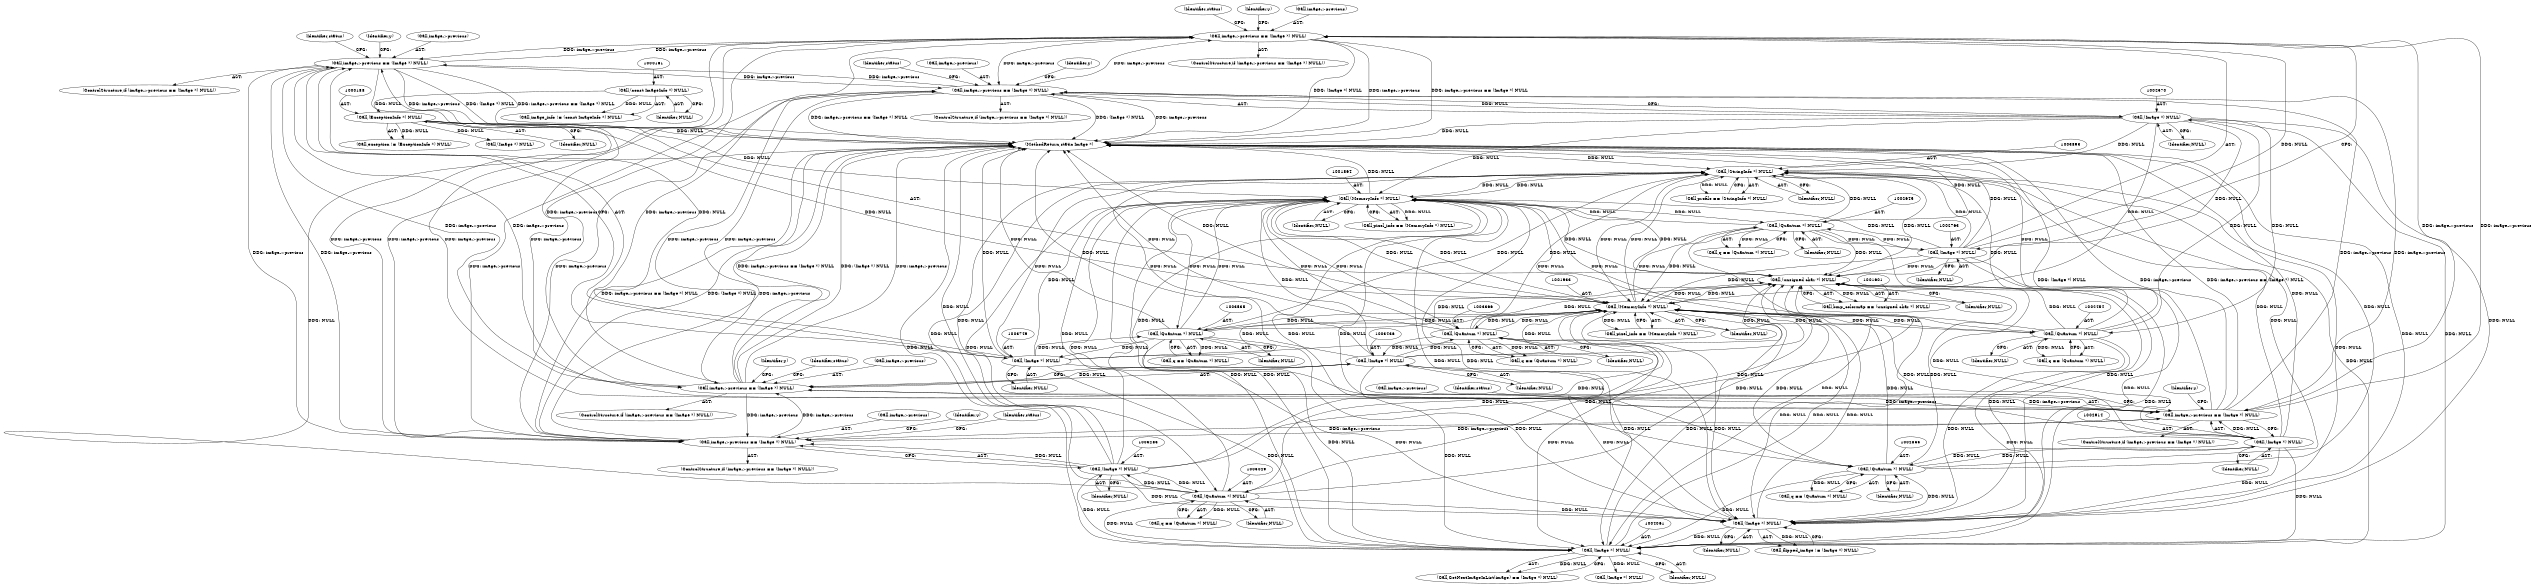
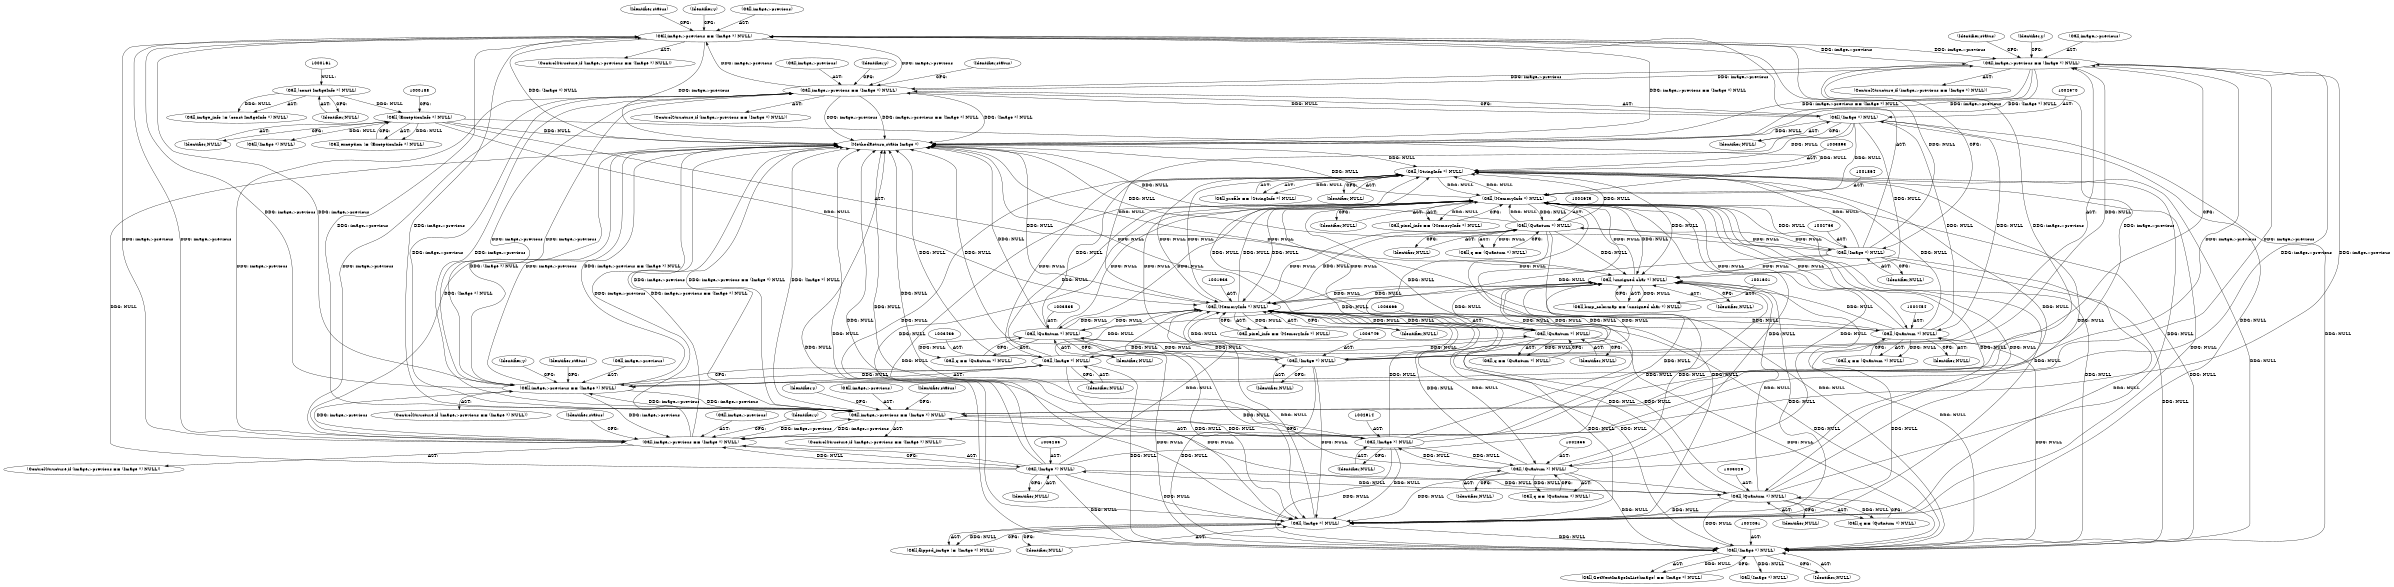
edge "1000161" -> "(Call,(const ImageInfo *) NULL)": label "AST: " -> "NULL: "
edge "1000188" -> "(Call,(ExceptionInfo *) NULL)": label "AST: " -> "CFG: "
edge "(Call,exception != (ExceptionInfo *) NULL)" -> "(Call,(ExceptionInfo *) NULL)": added, label "CFG:"
edge "(Call,profile == (StringInfo *) NULL)" -> "(Call,(StringInfo *) NULL)": label "CFG: " -> "AST: "
